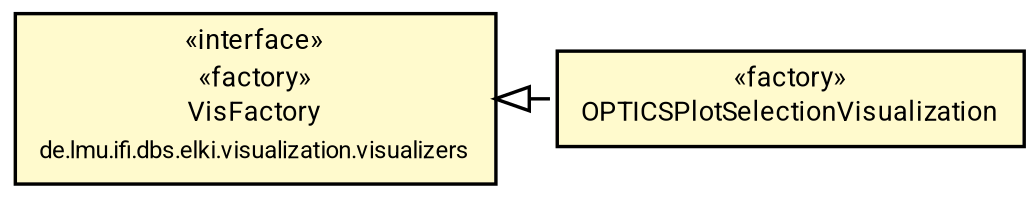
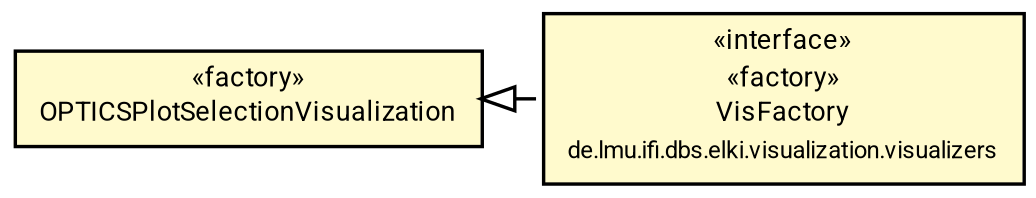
edge "OPTICSPlotSelectionVisualization" -> "VisFactory": reversed
